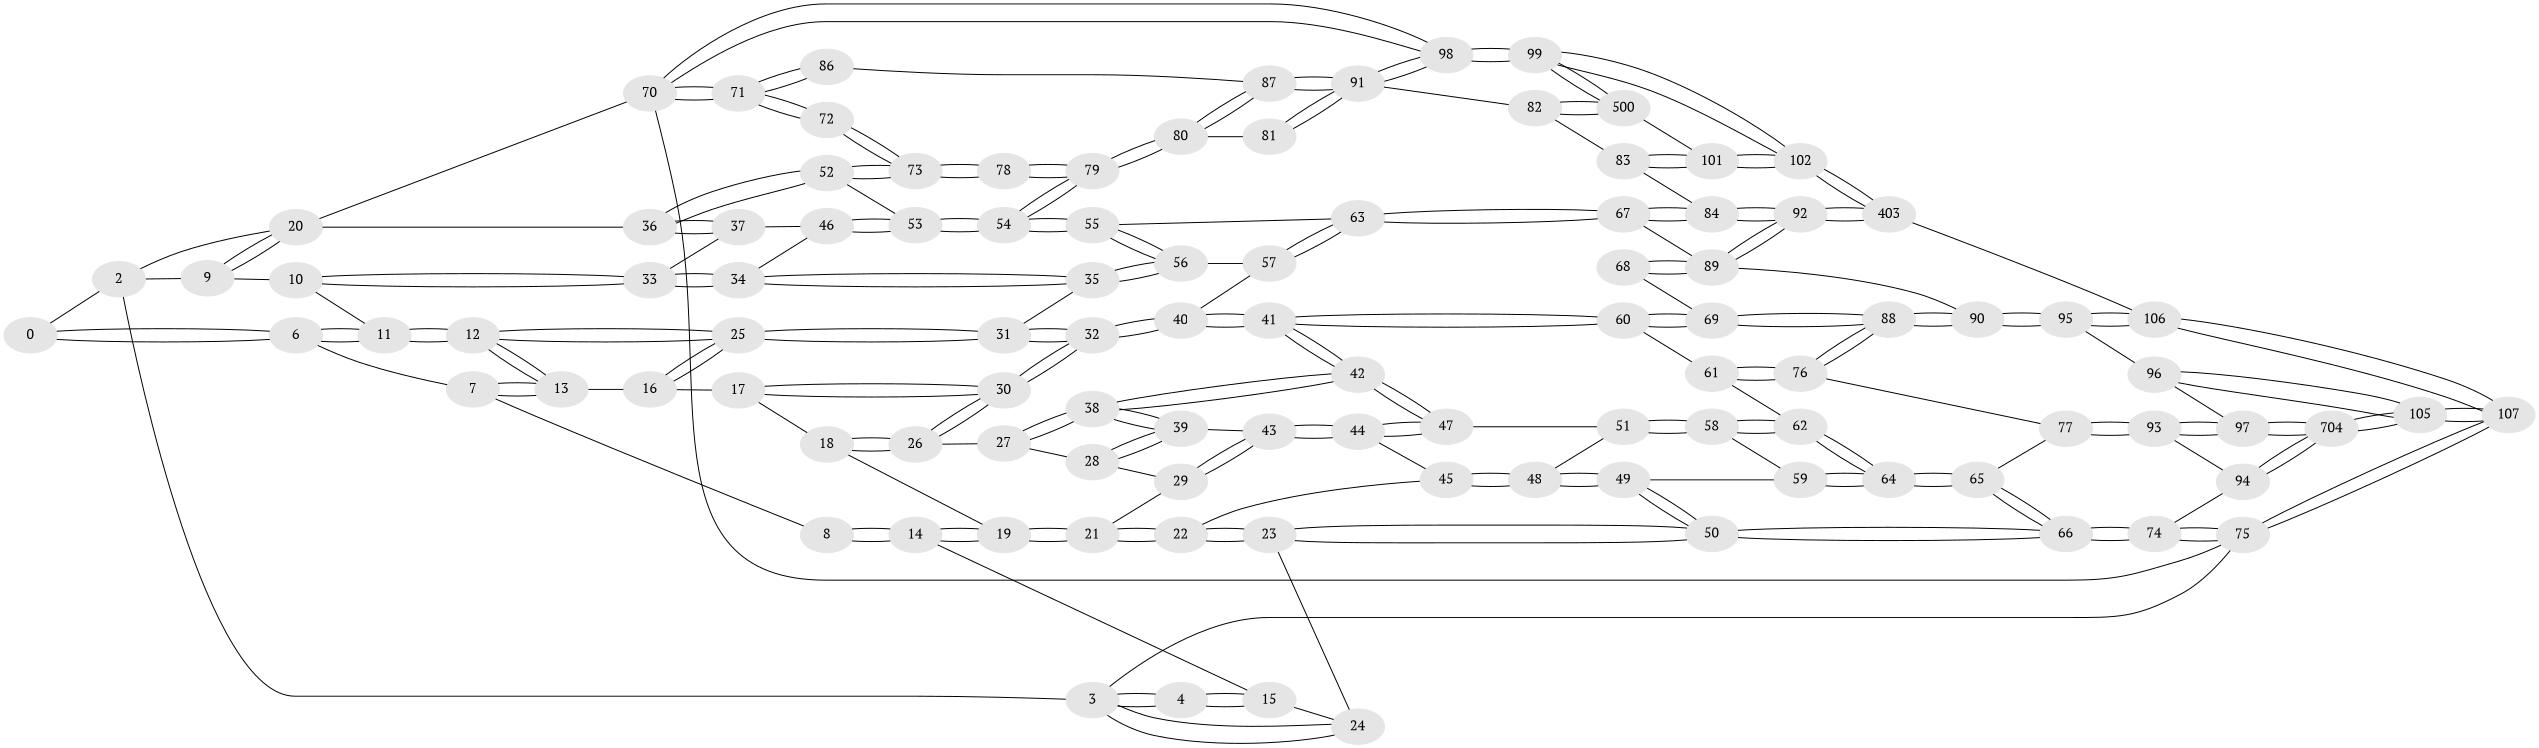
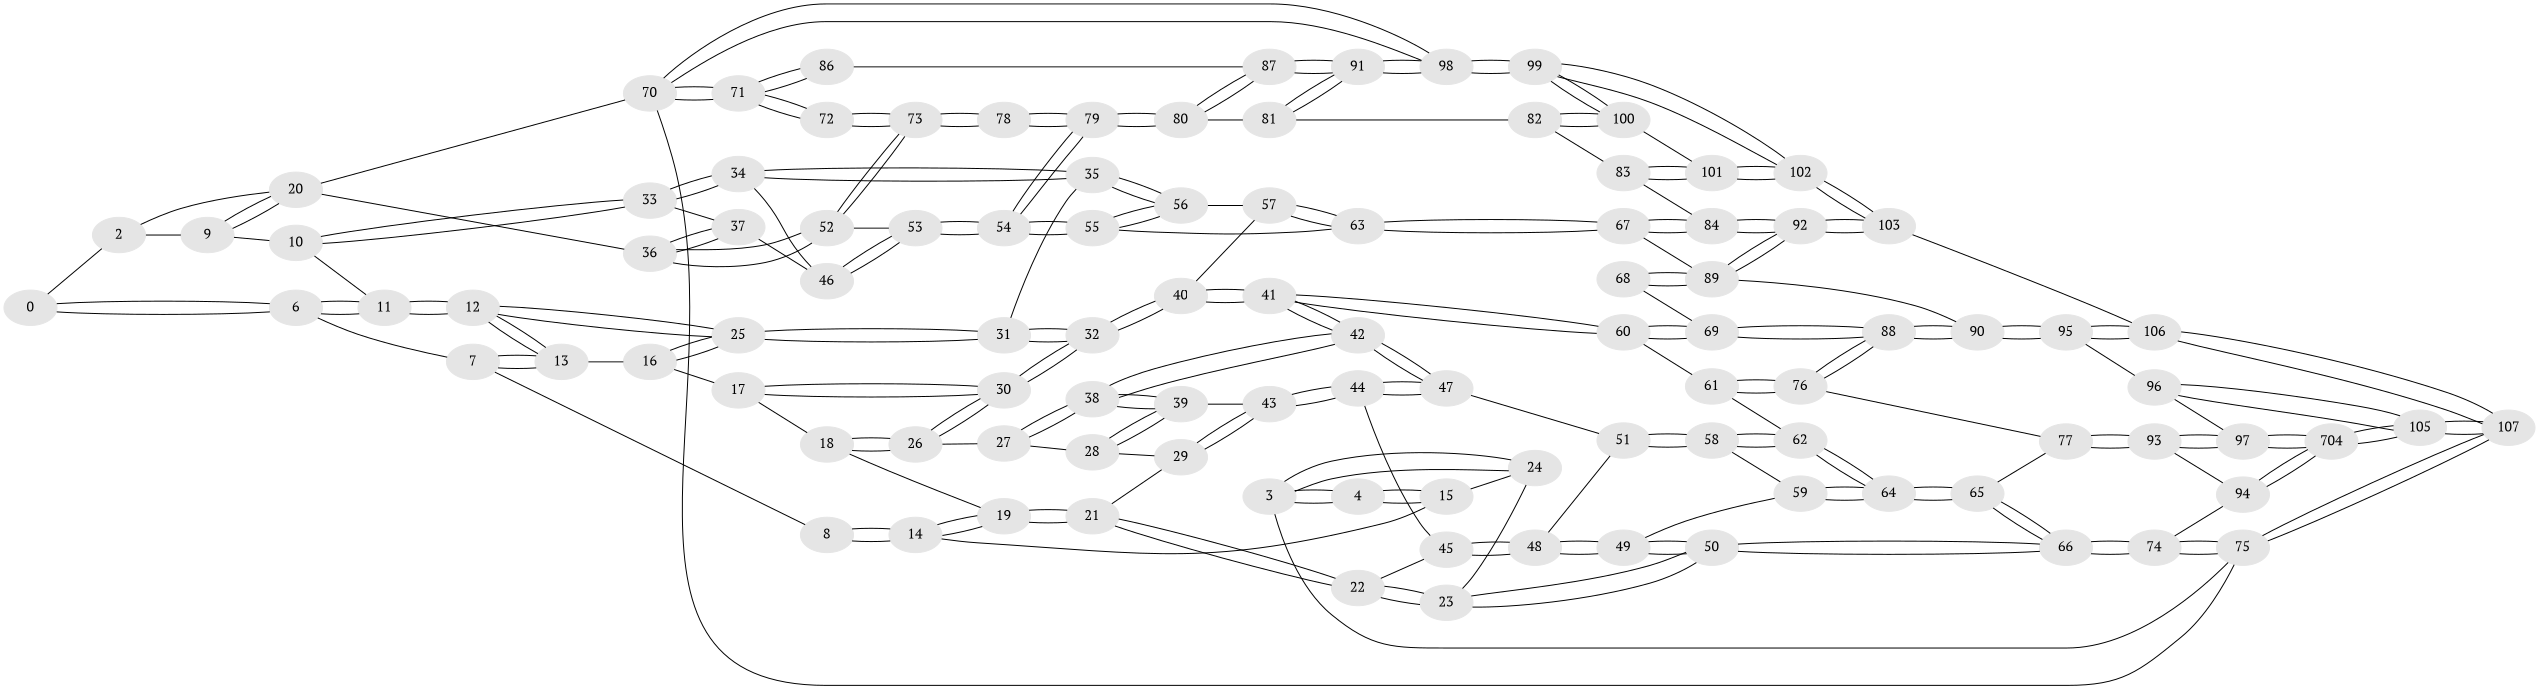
edge "91" -- "82": now "81" -- "82"
node "500": label "500" -> "100"
node "403": label "403" -> "103"
edge "2" -- "3": removed
